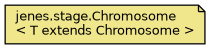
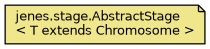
node "jenes.stage.Chromosome < T extends Chromosome >": label "jenes.stage.Chromosome < T extends Chromosome >" -> "jenes.stage.AbstractStage < T extends Chromosome >"
